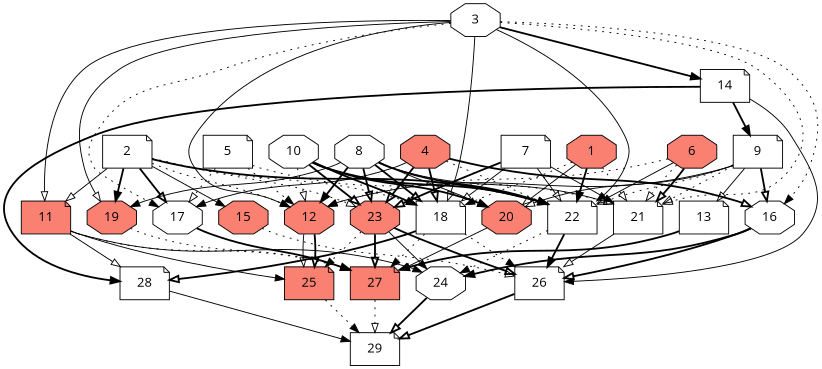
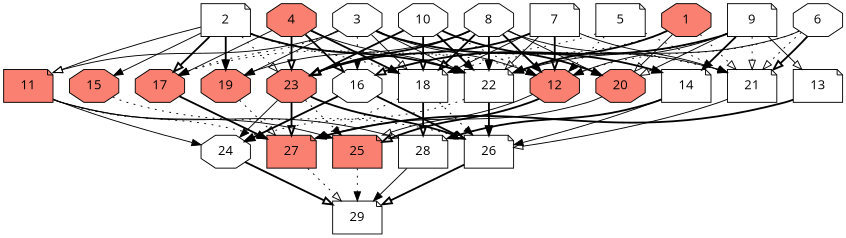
edge "7" -> "12": added
edge "14" -> "9": reversed
node "6": fillcolor salmon -> white
edge "4" -> "22": style dotted -> solid
node "17": fillcolor white -> salmon
